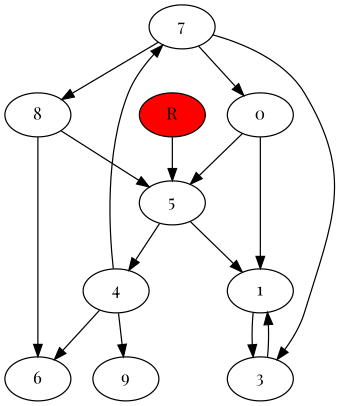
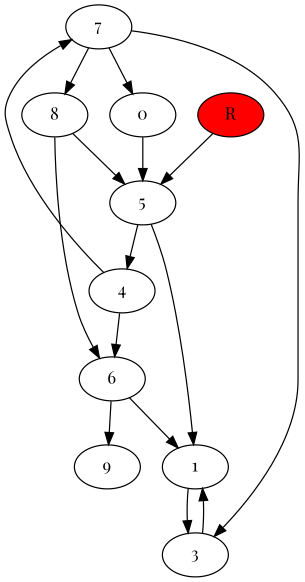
edge "0" -> "1": now "6" -> "1"
edge "4" -> "9": now "6" -> "9"
